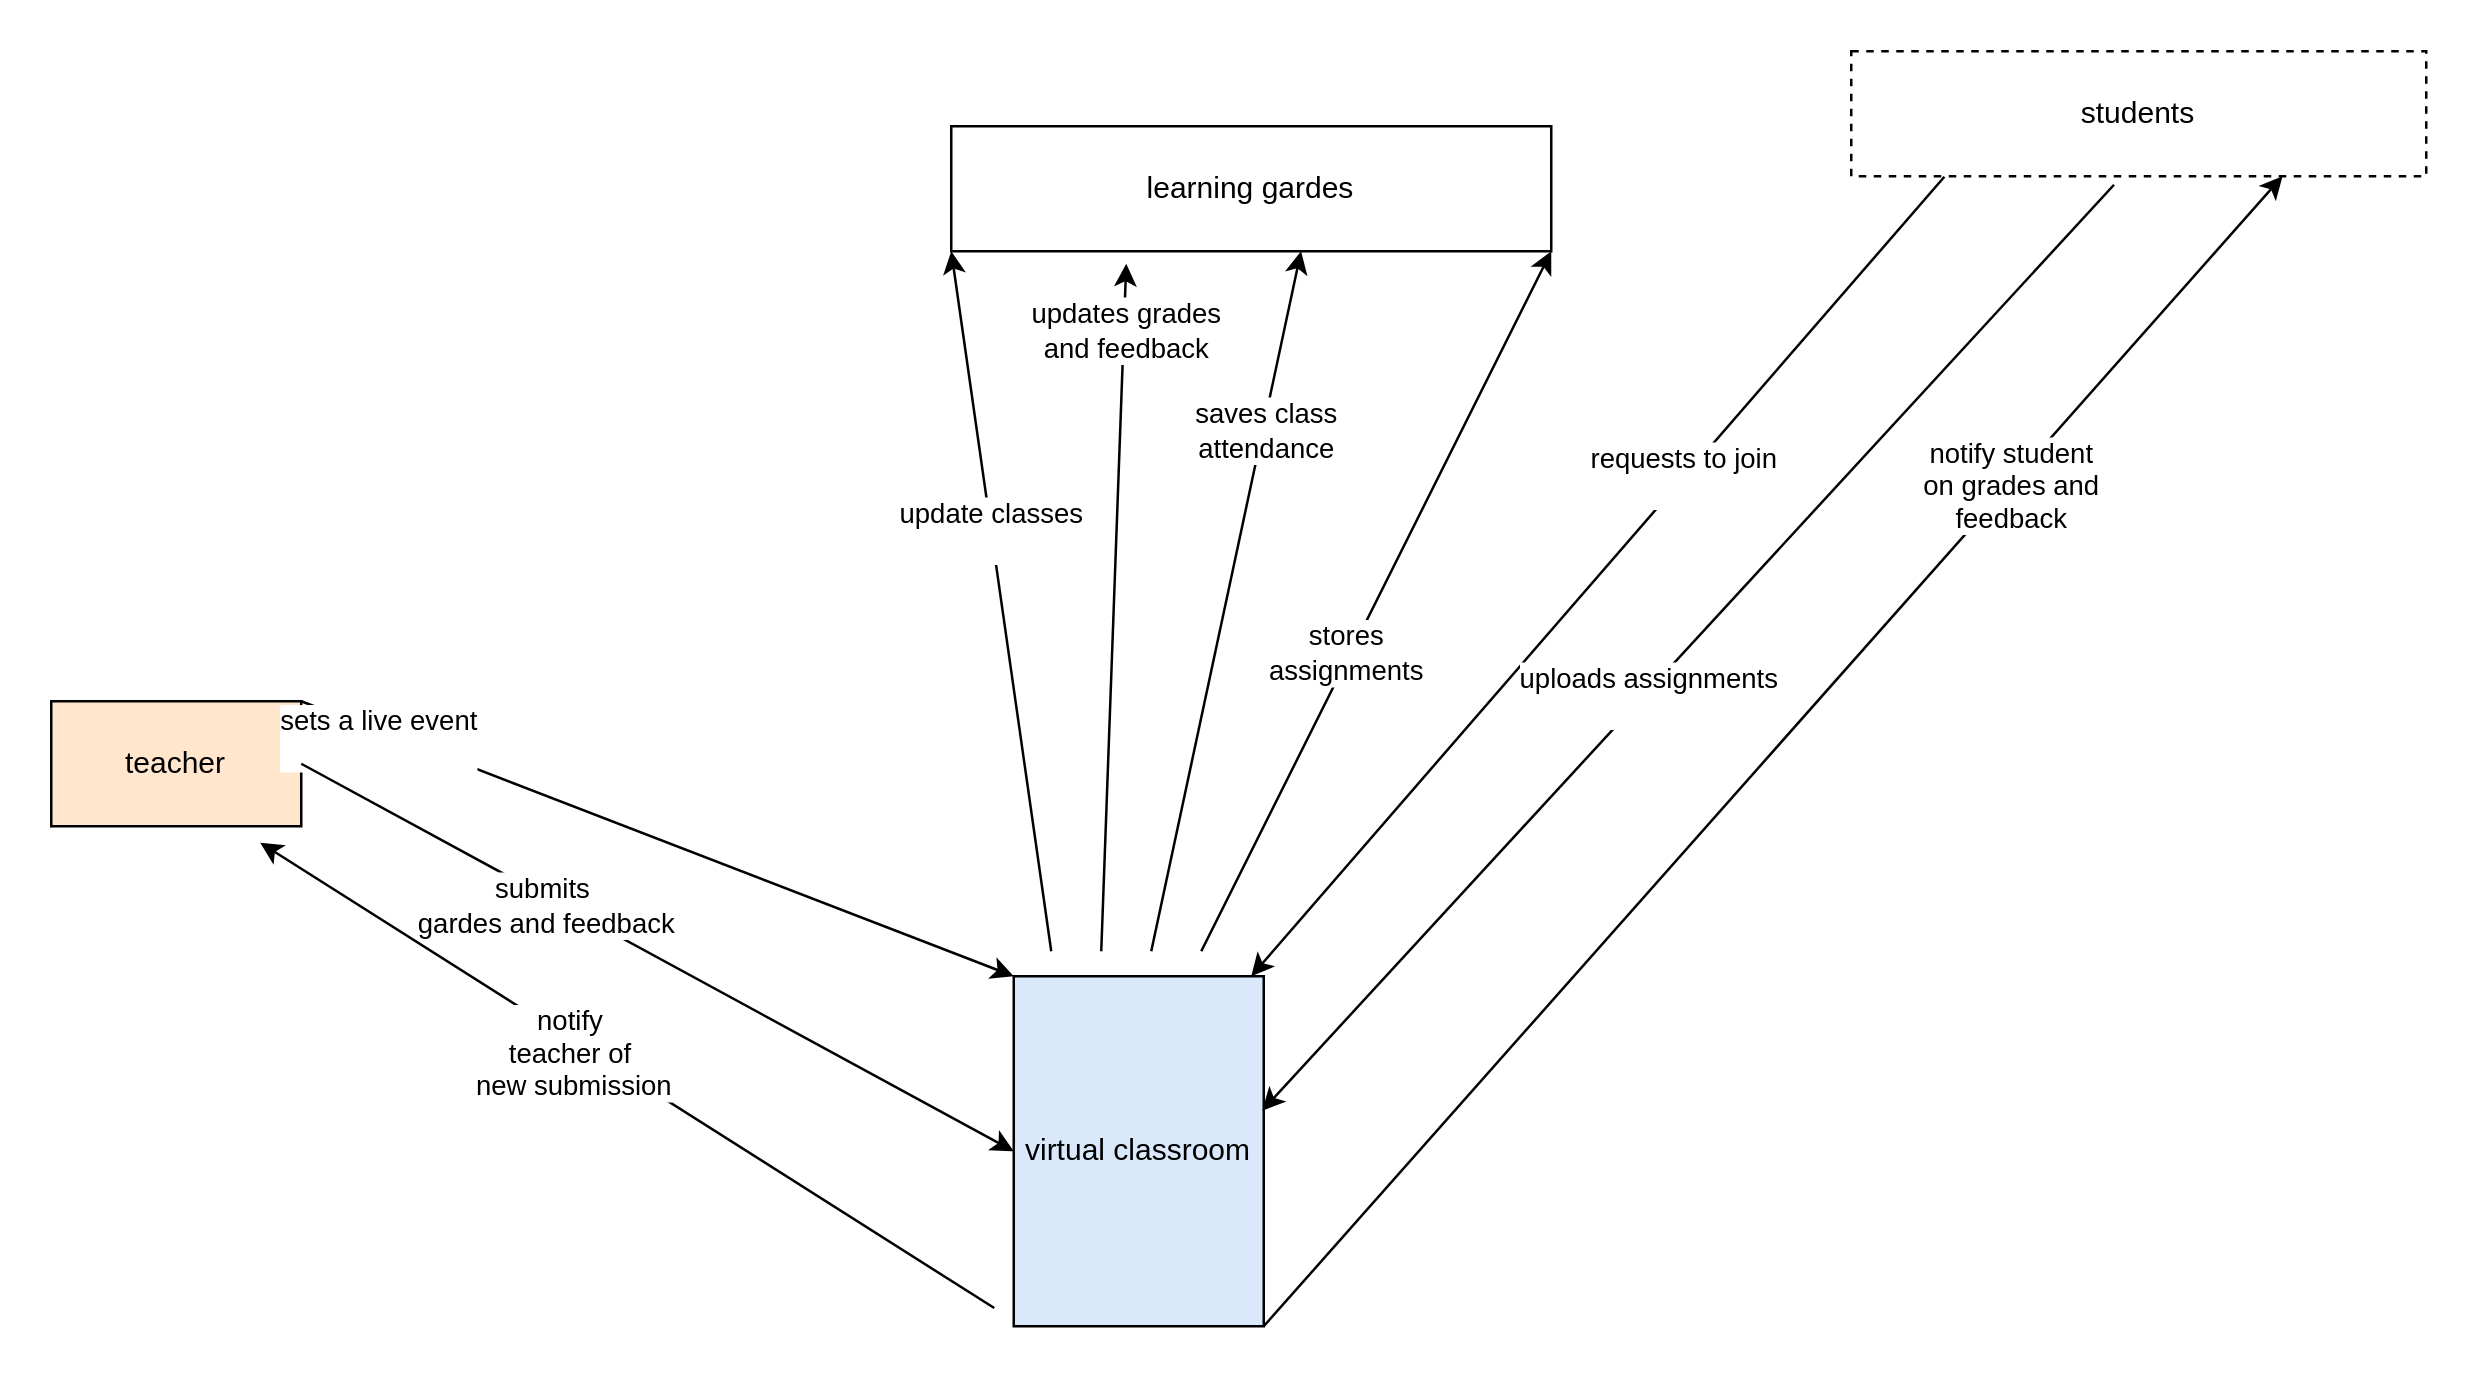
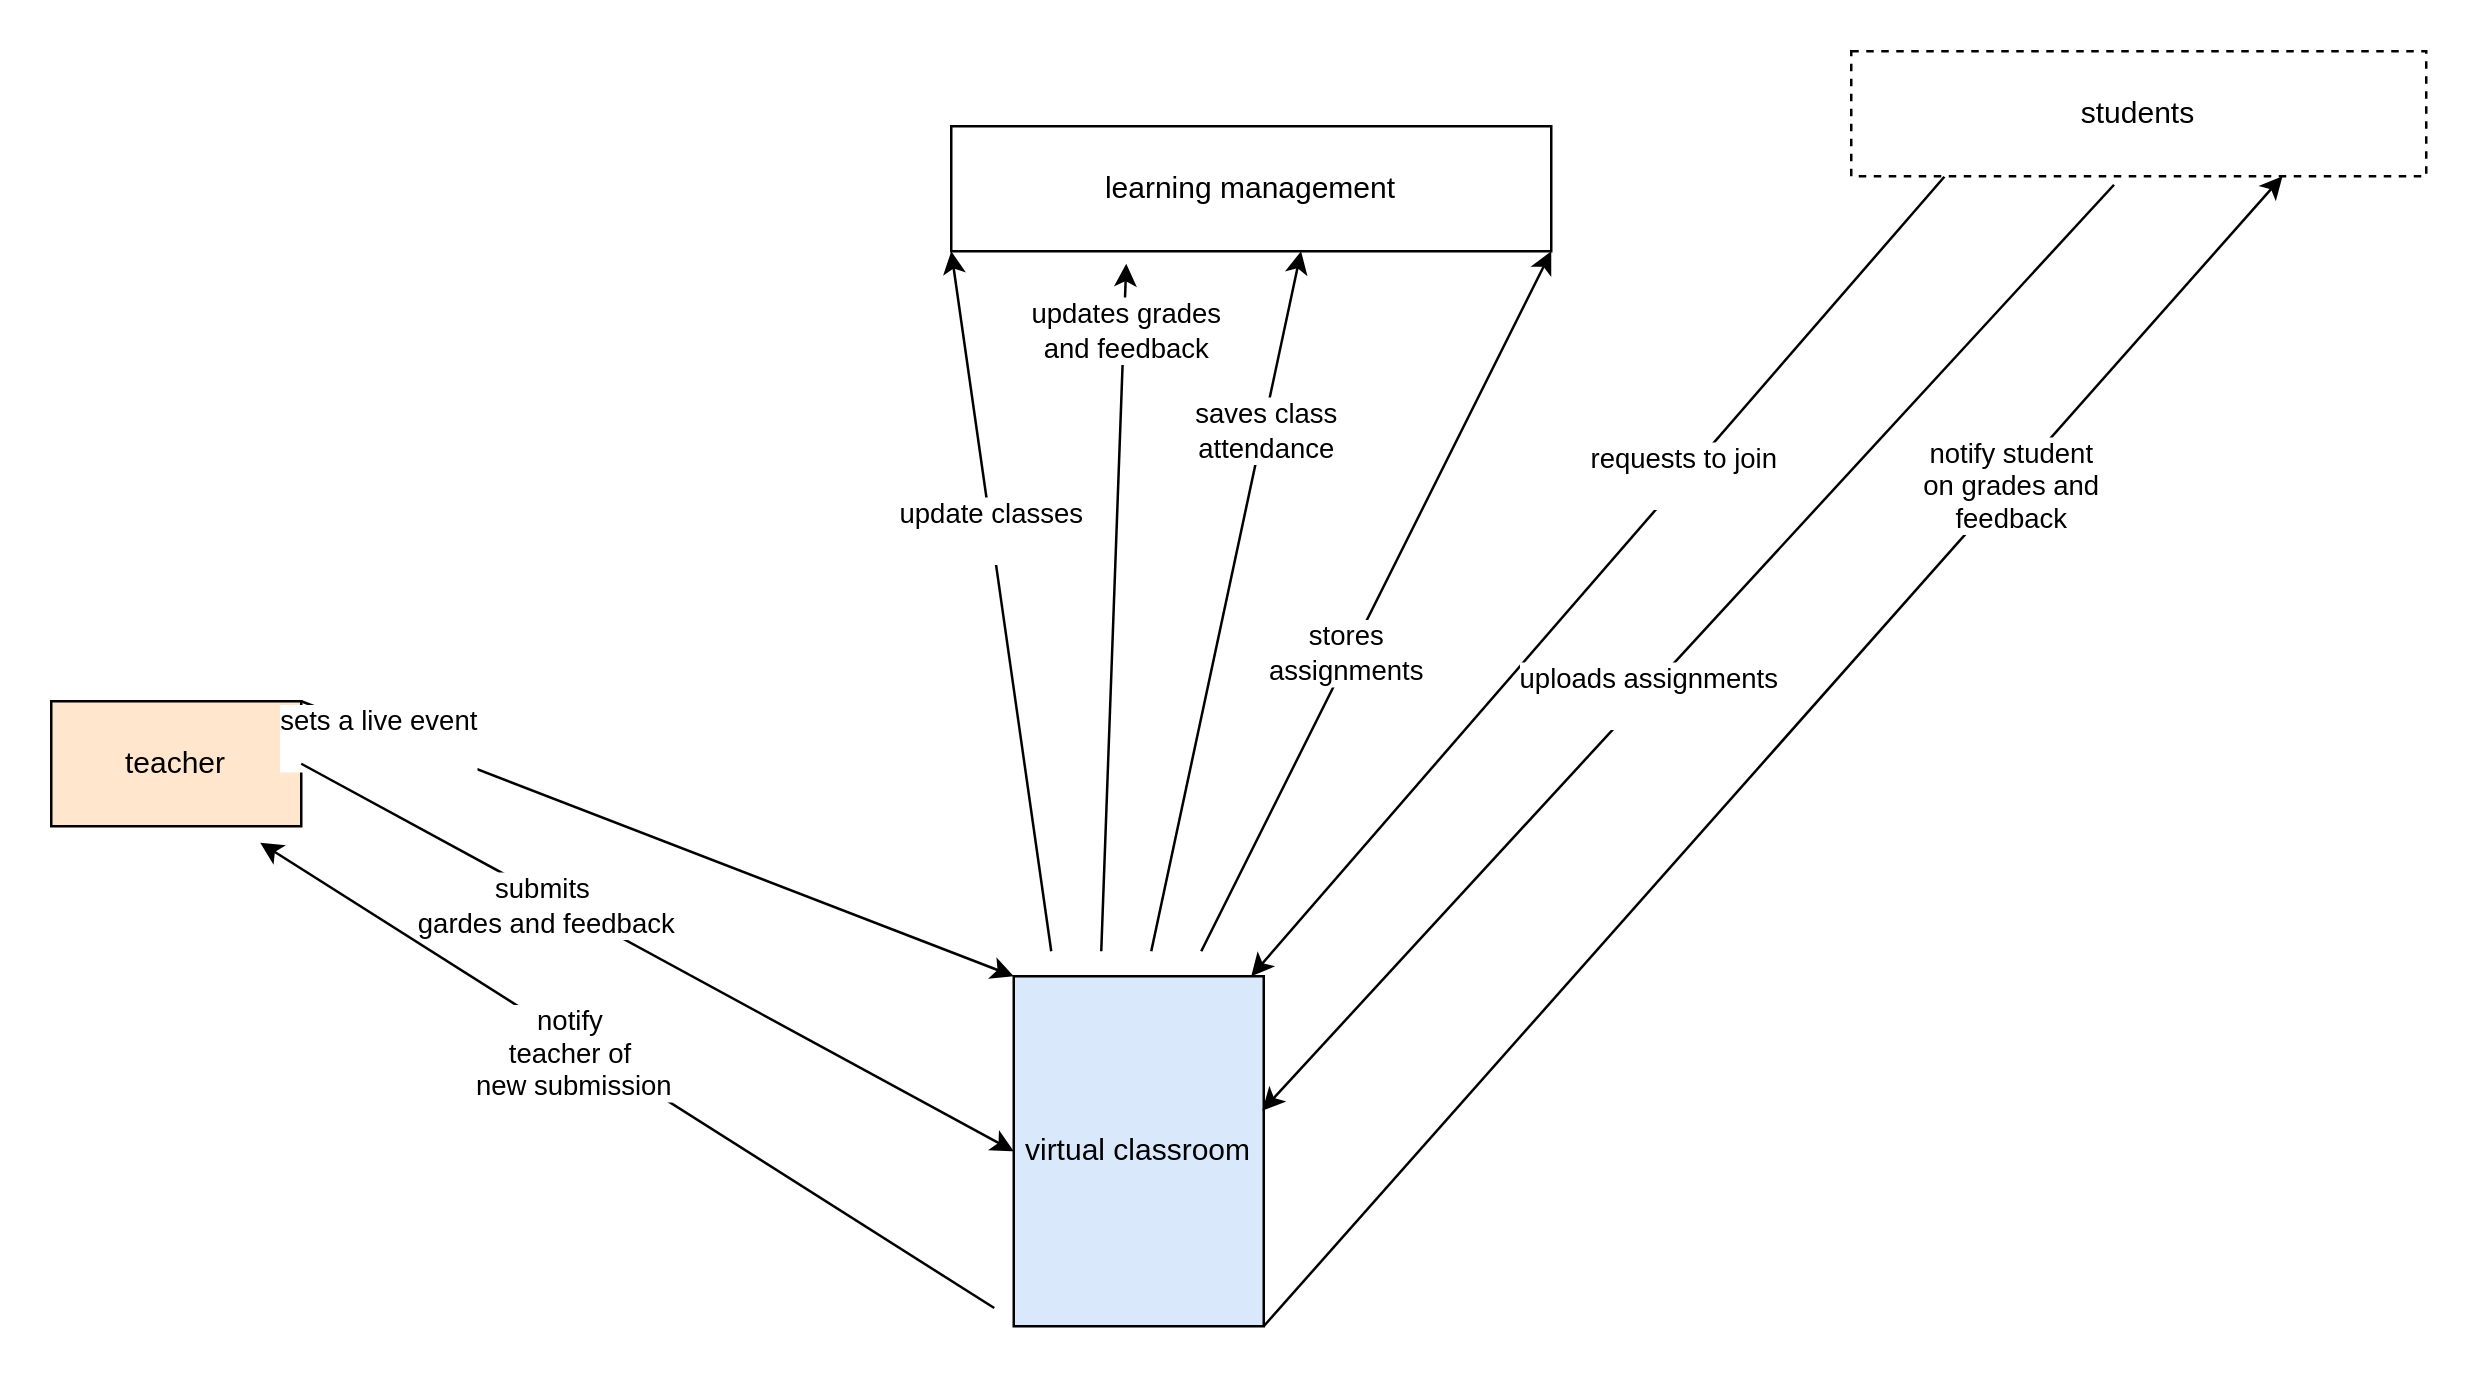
node "learning gardes": label "learning gardes" -> "learning management"
